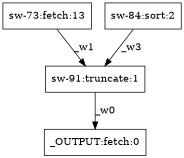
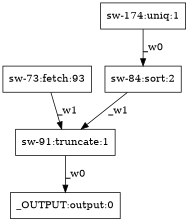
node "sw-73:fetch:13": label "sw-73:fetch:13" -> "sw-73:fetch:93"
node "sw-174:uniq:1": added
edge "sw-84:sort:2" -> "sw-91:truncate:1": label "_w3" -> "_w1"
node "_OUTPUT:fetch:0": label "_OUTPUT:fetch:0" -> "_OUTPUT:output:0"
